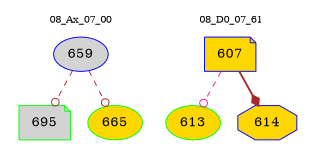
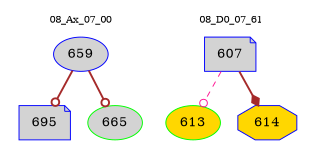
node "607": fillcolor gold -> lightgrey
edge "659" -> "695": style dashed -> bold
edge "659" -> "665": style dashed -> bold
node "695": color green -> blue
node "665": fillcolor gold -> lightgrey
